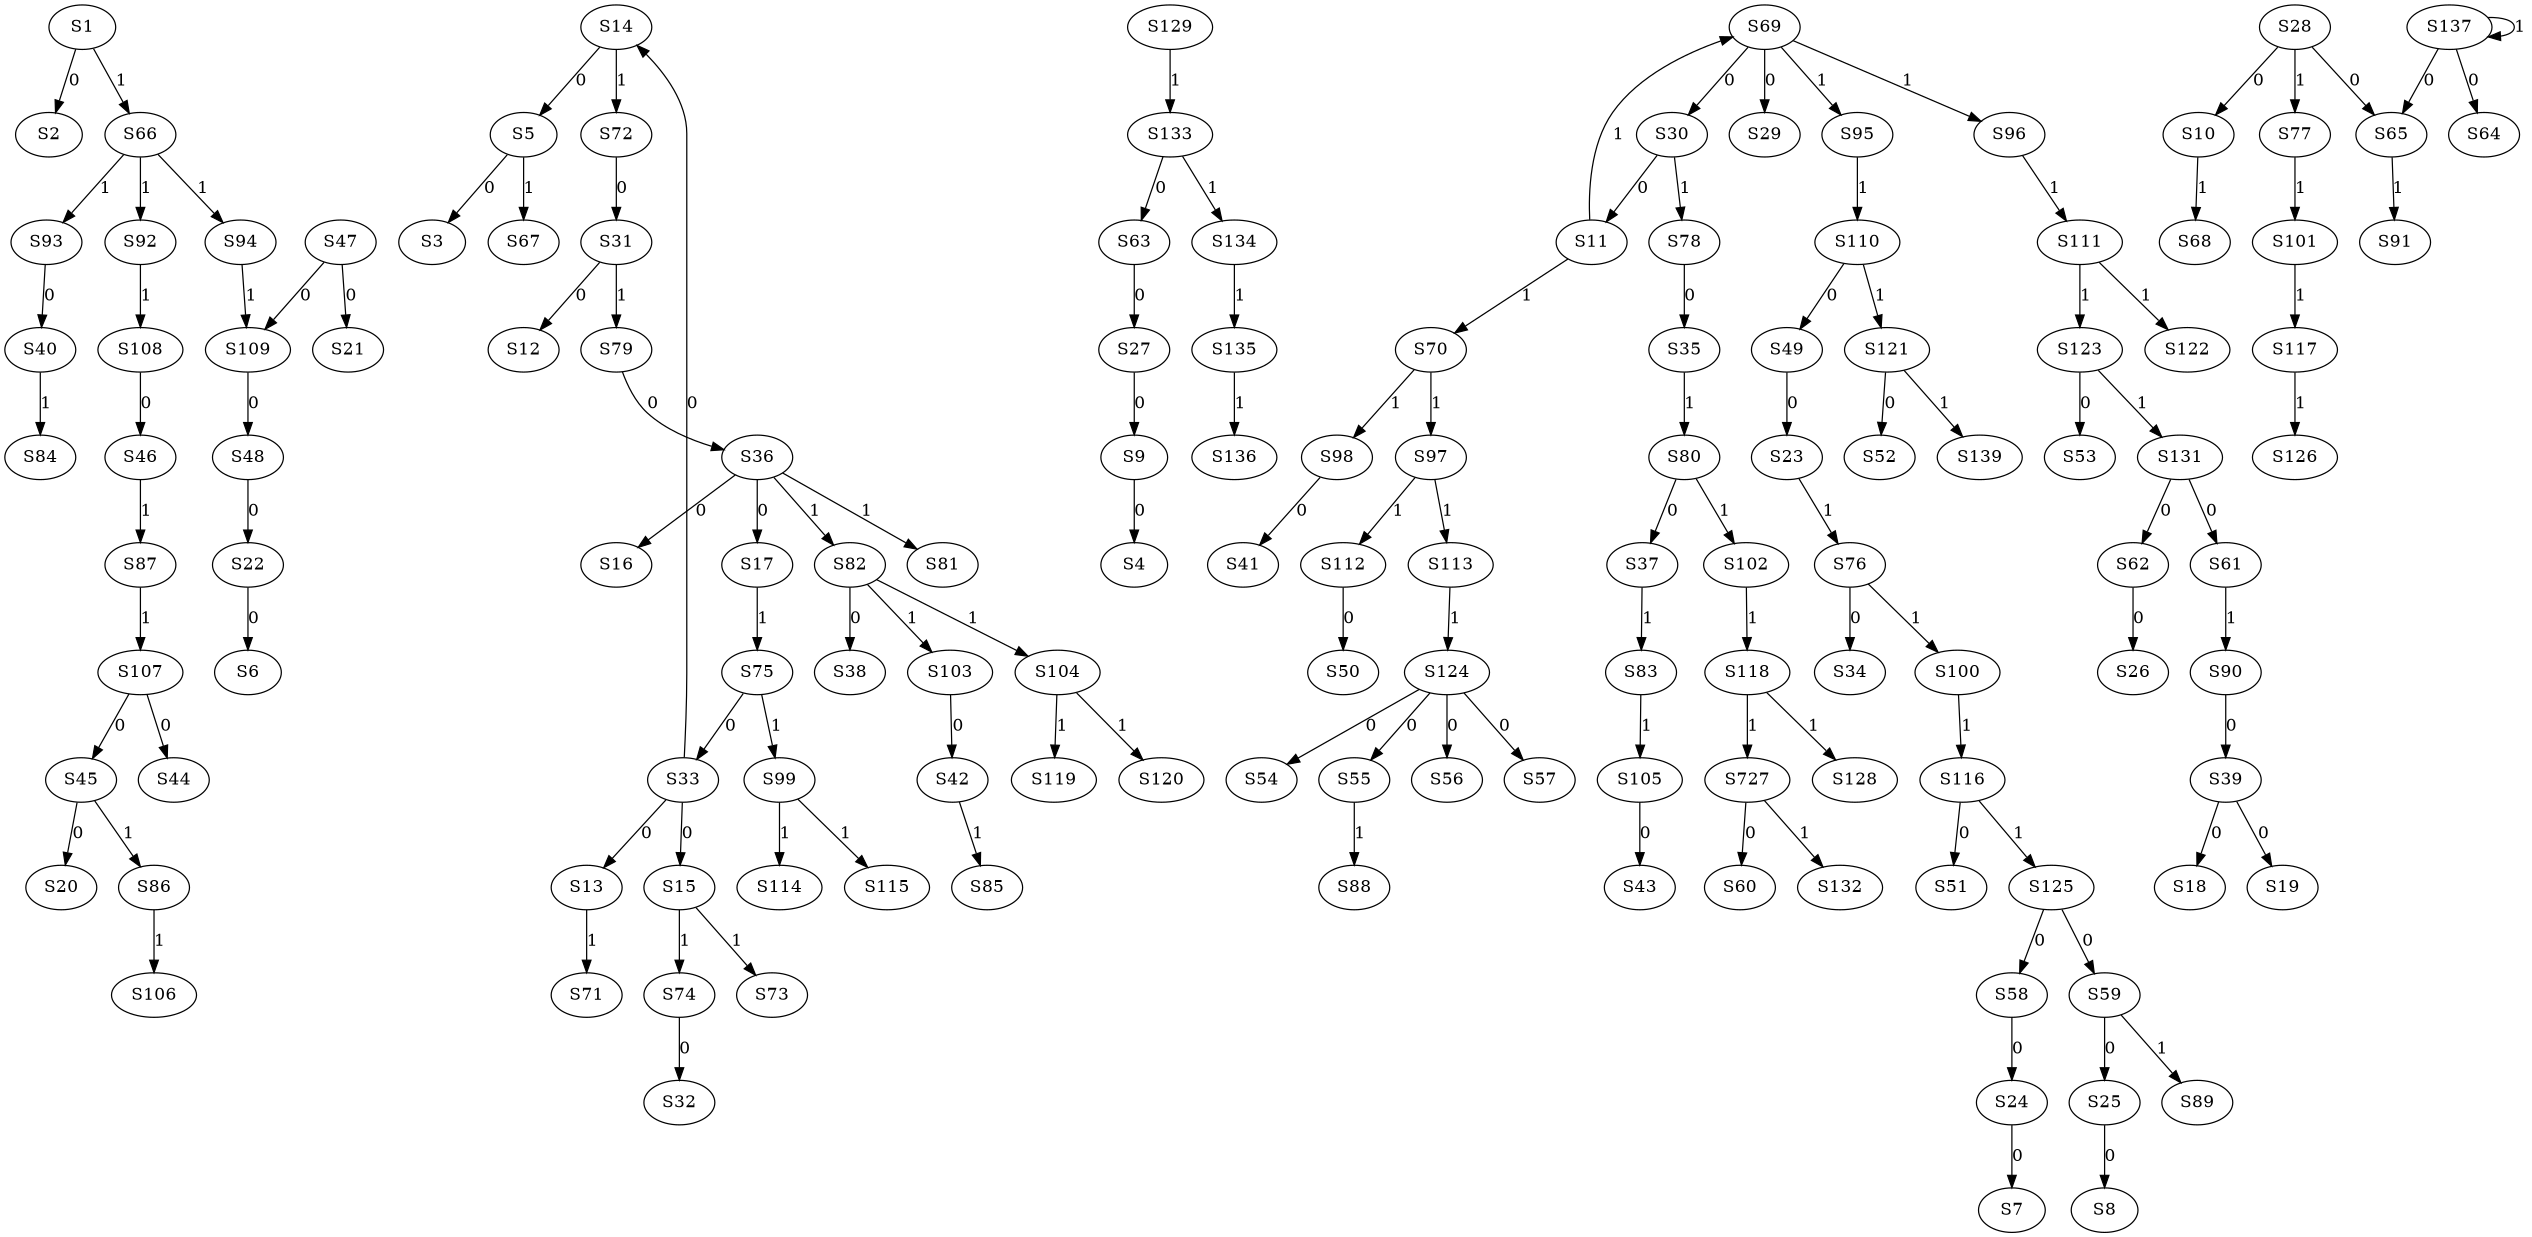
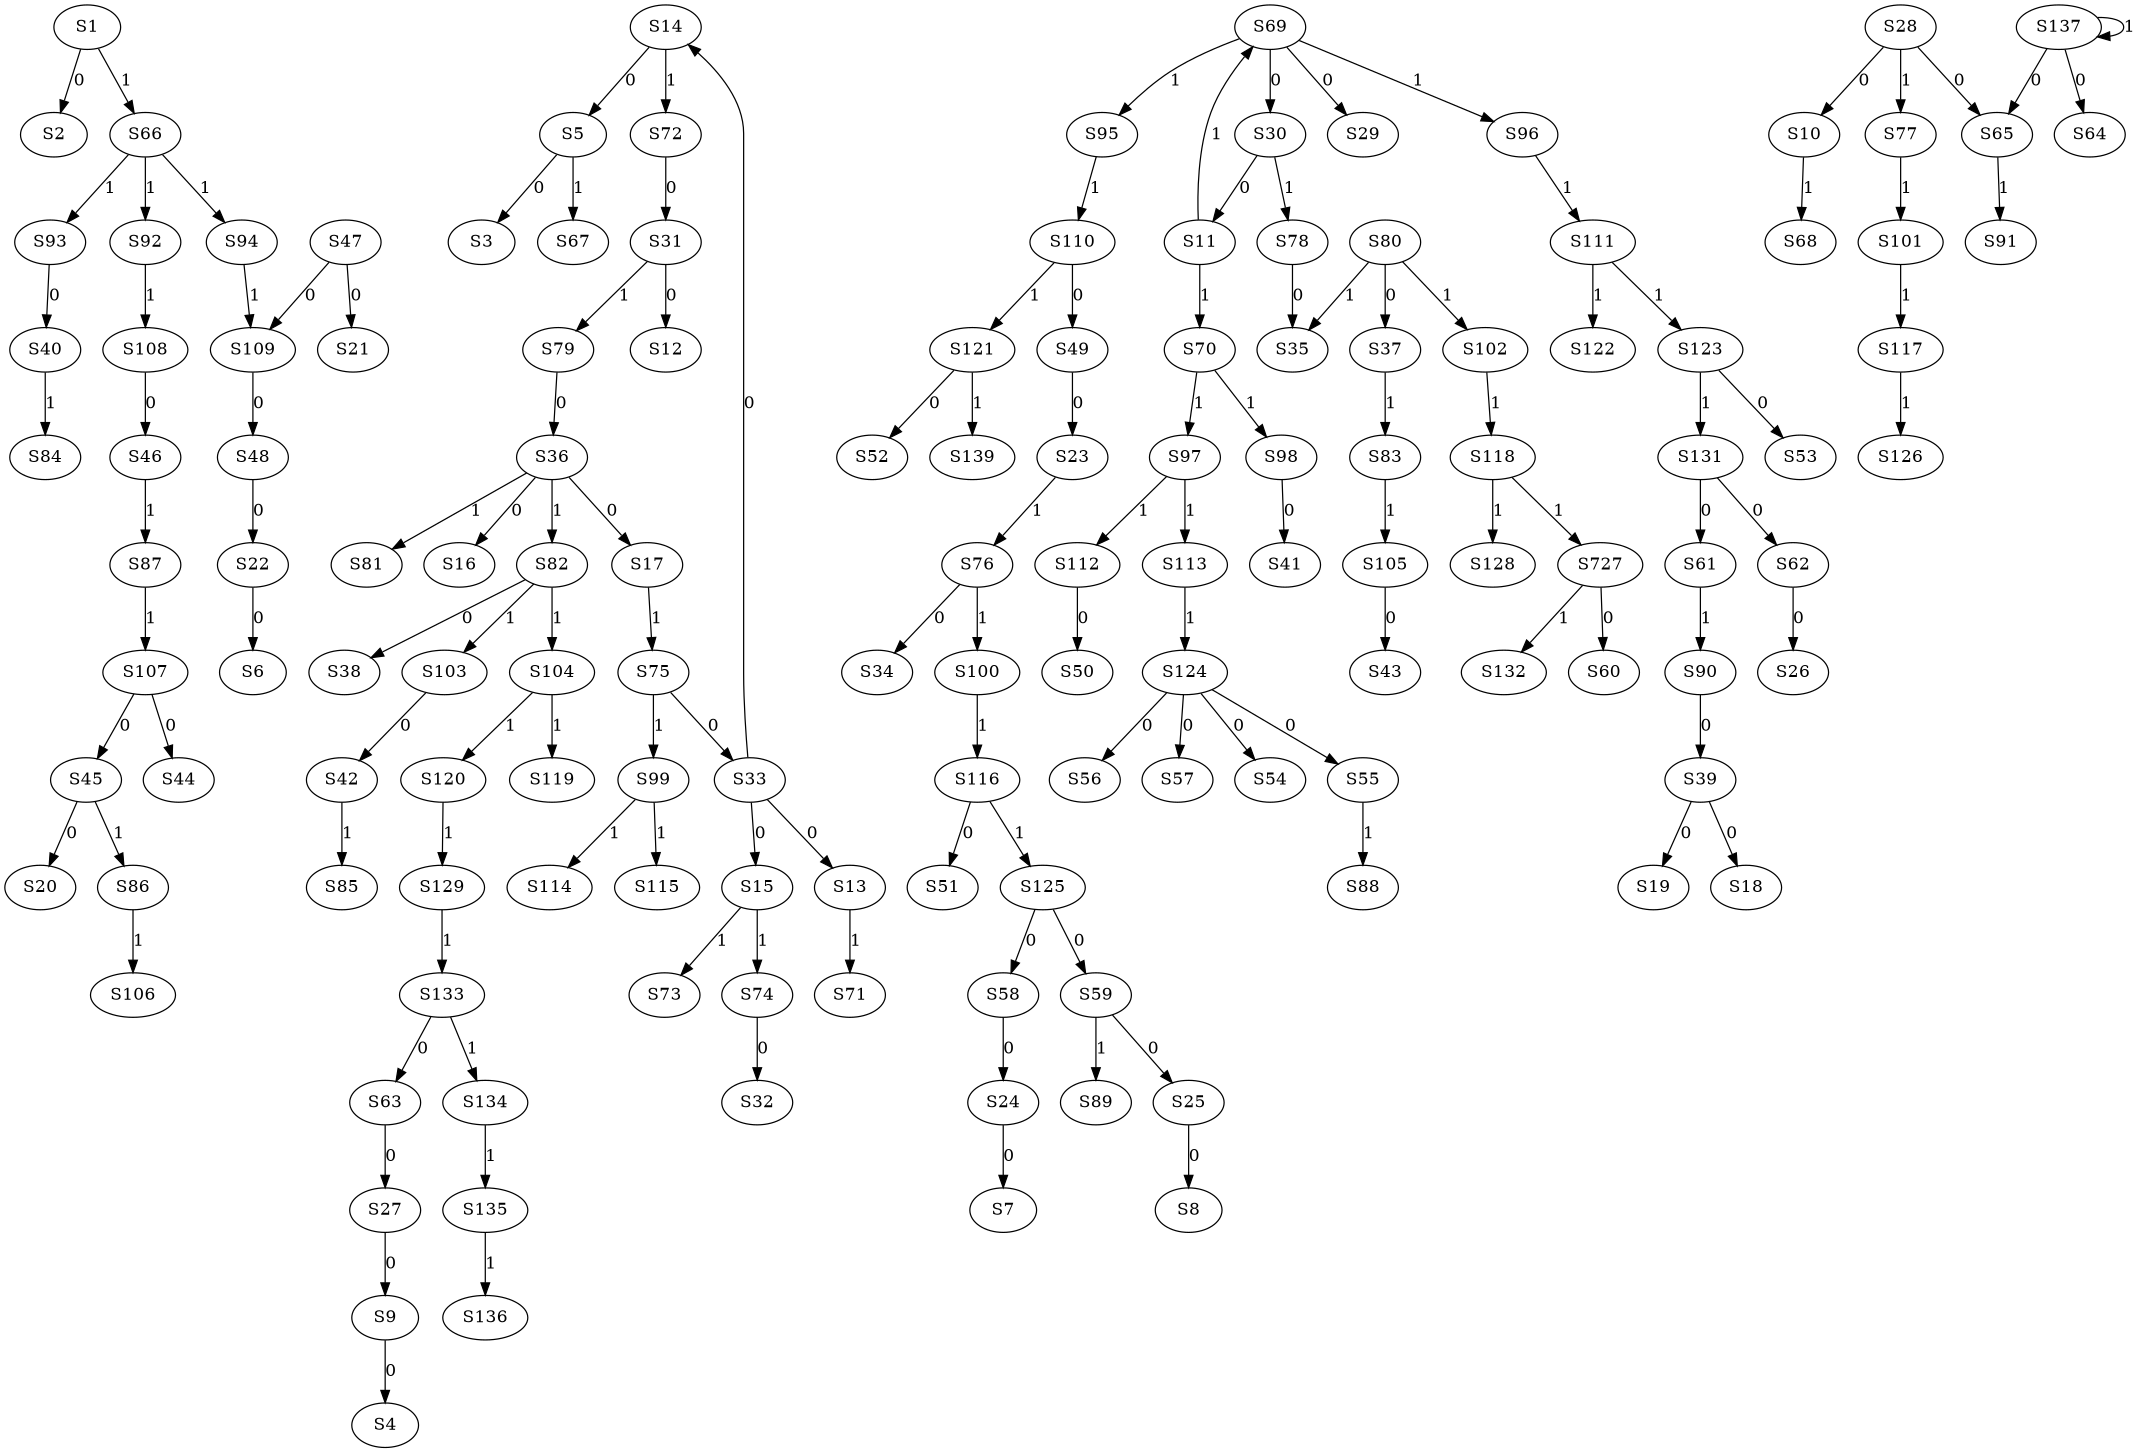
edge "S35" -> "S80": reversed
edge "S120" -> "S129": added, label "1"
